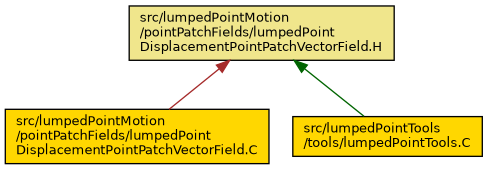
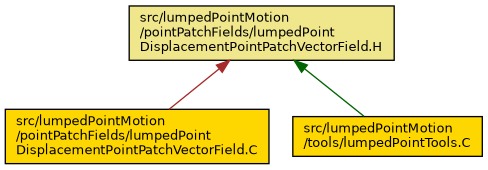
node "src/lumpedPointTools /tools/lumpedPointTools.C": label "src/lumpedPointTools /tools/lumpedPointTools.C" -> "src/lumpedPointMotion /tools/lumpedPointTools.C"
